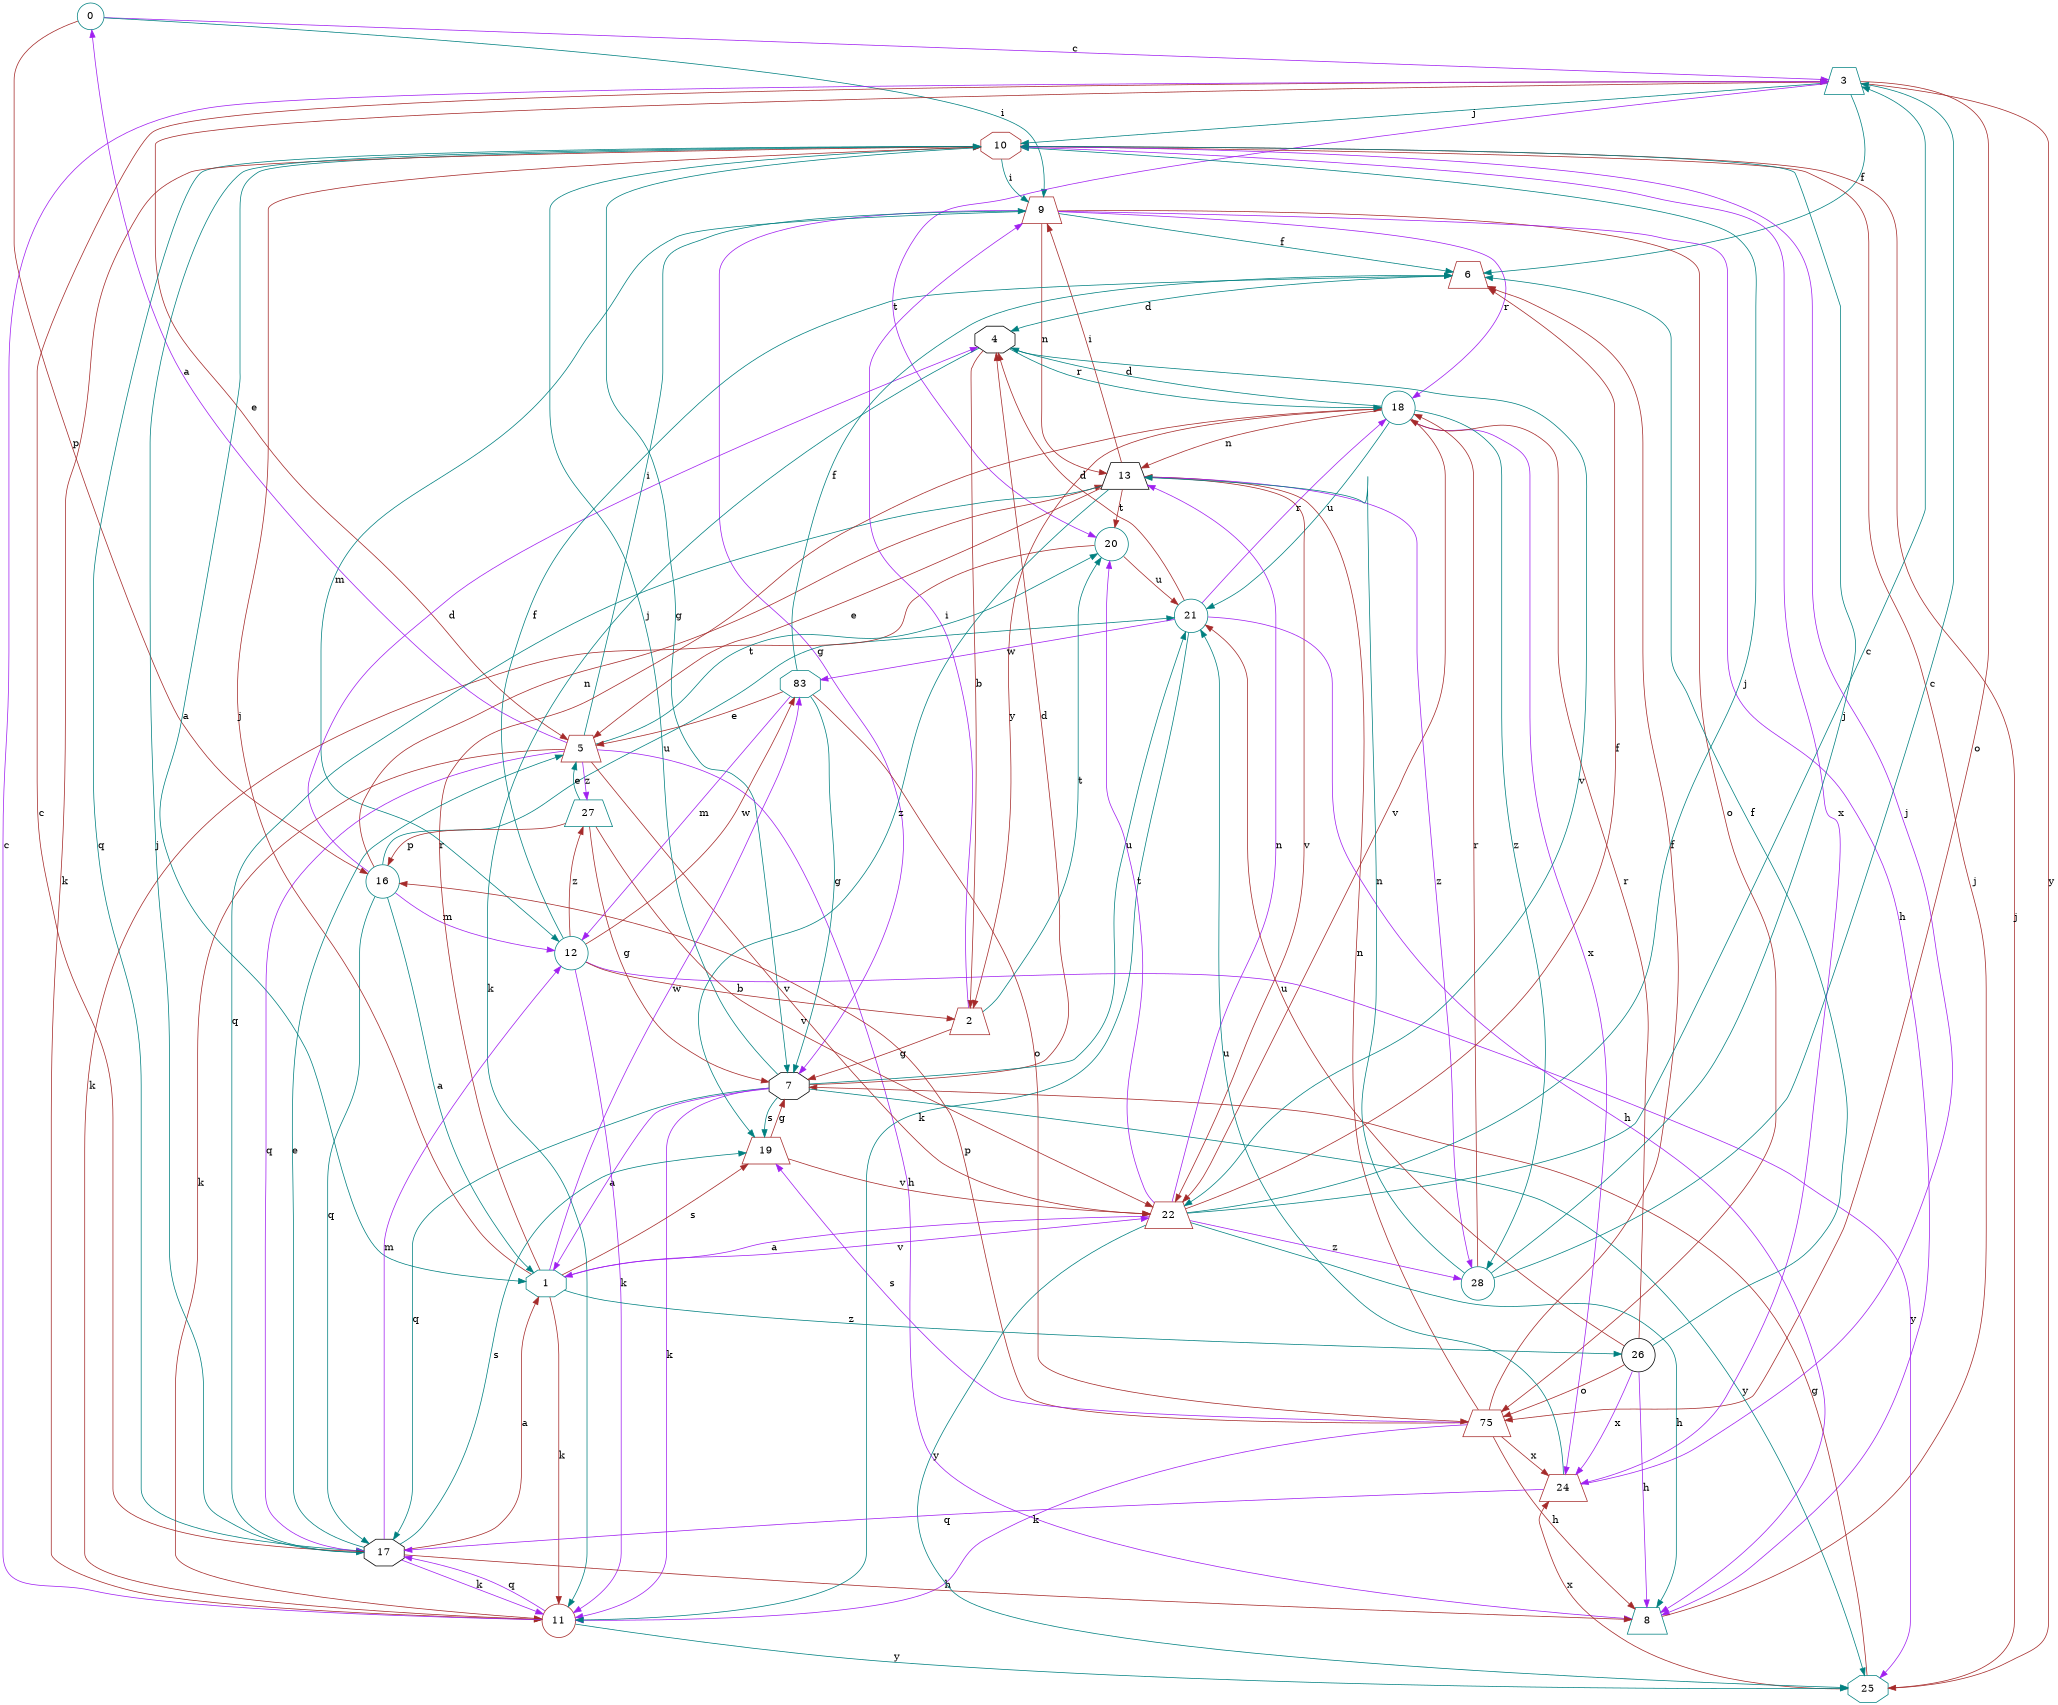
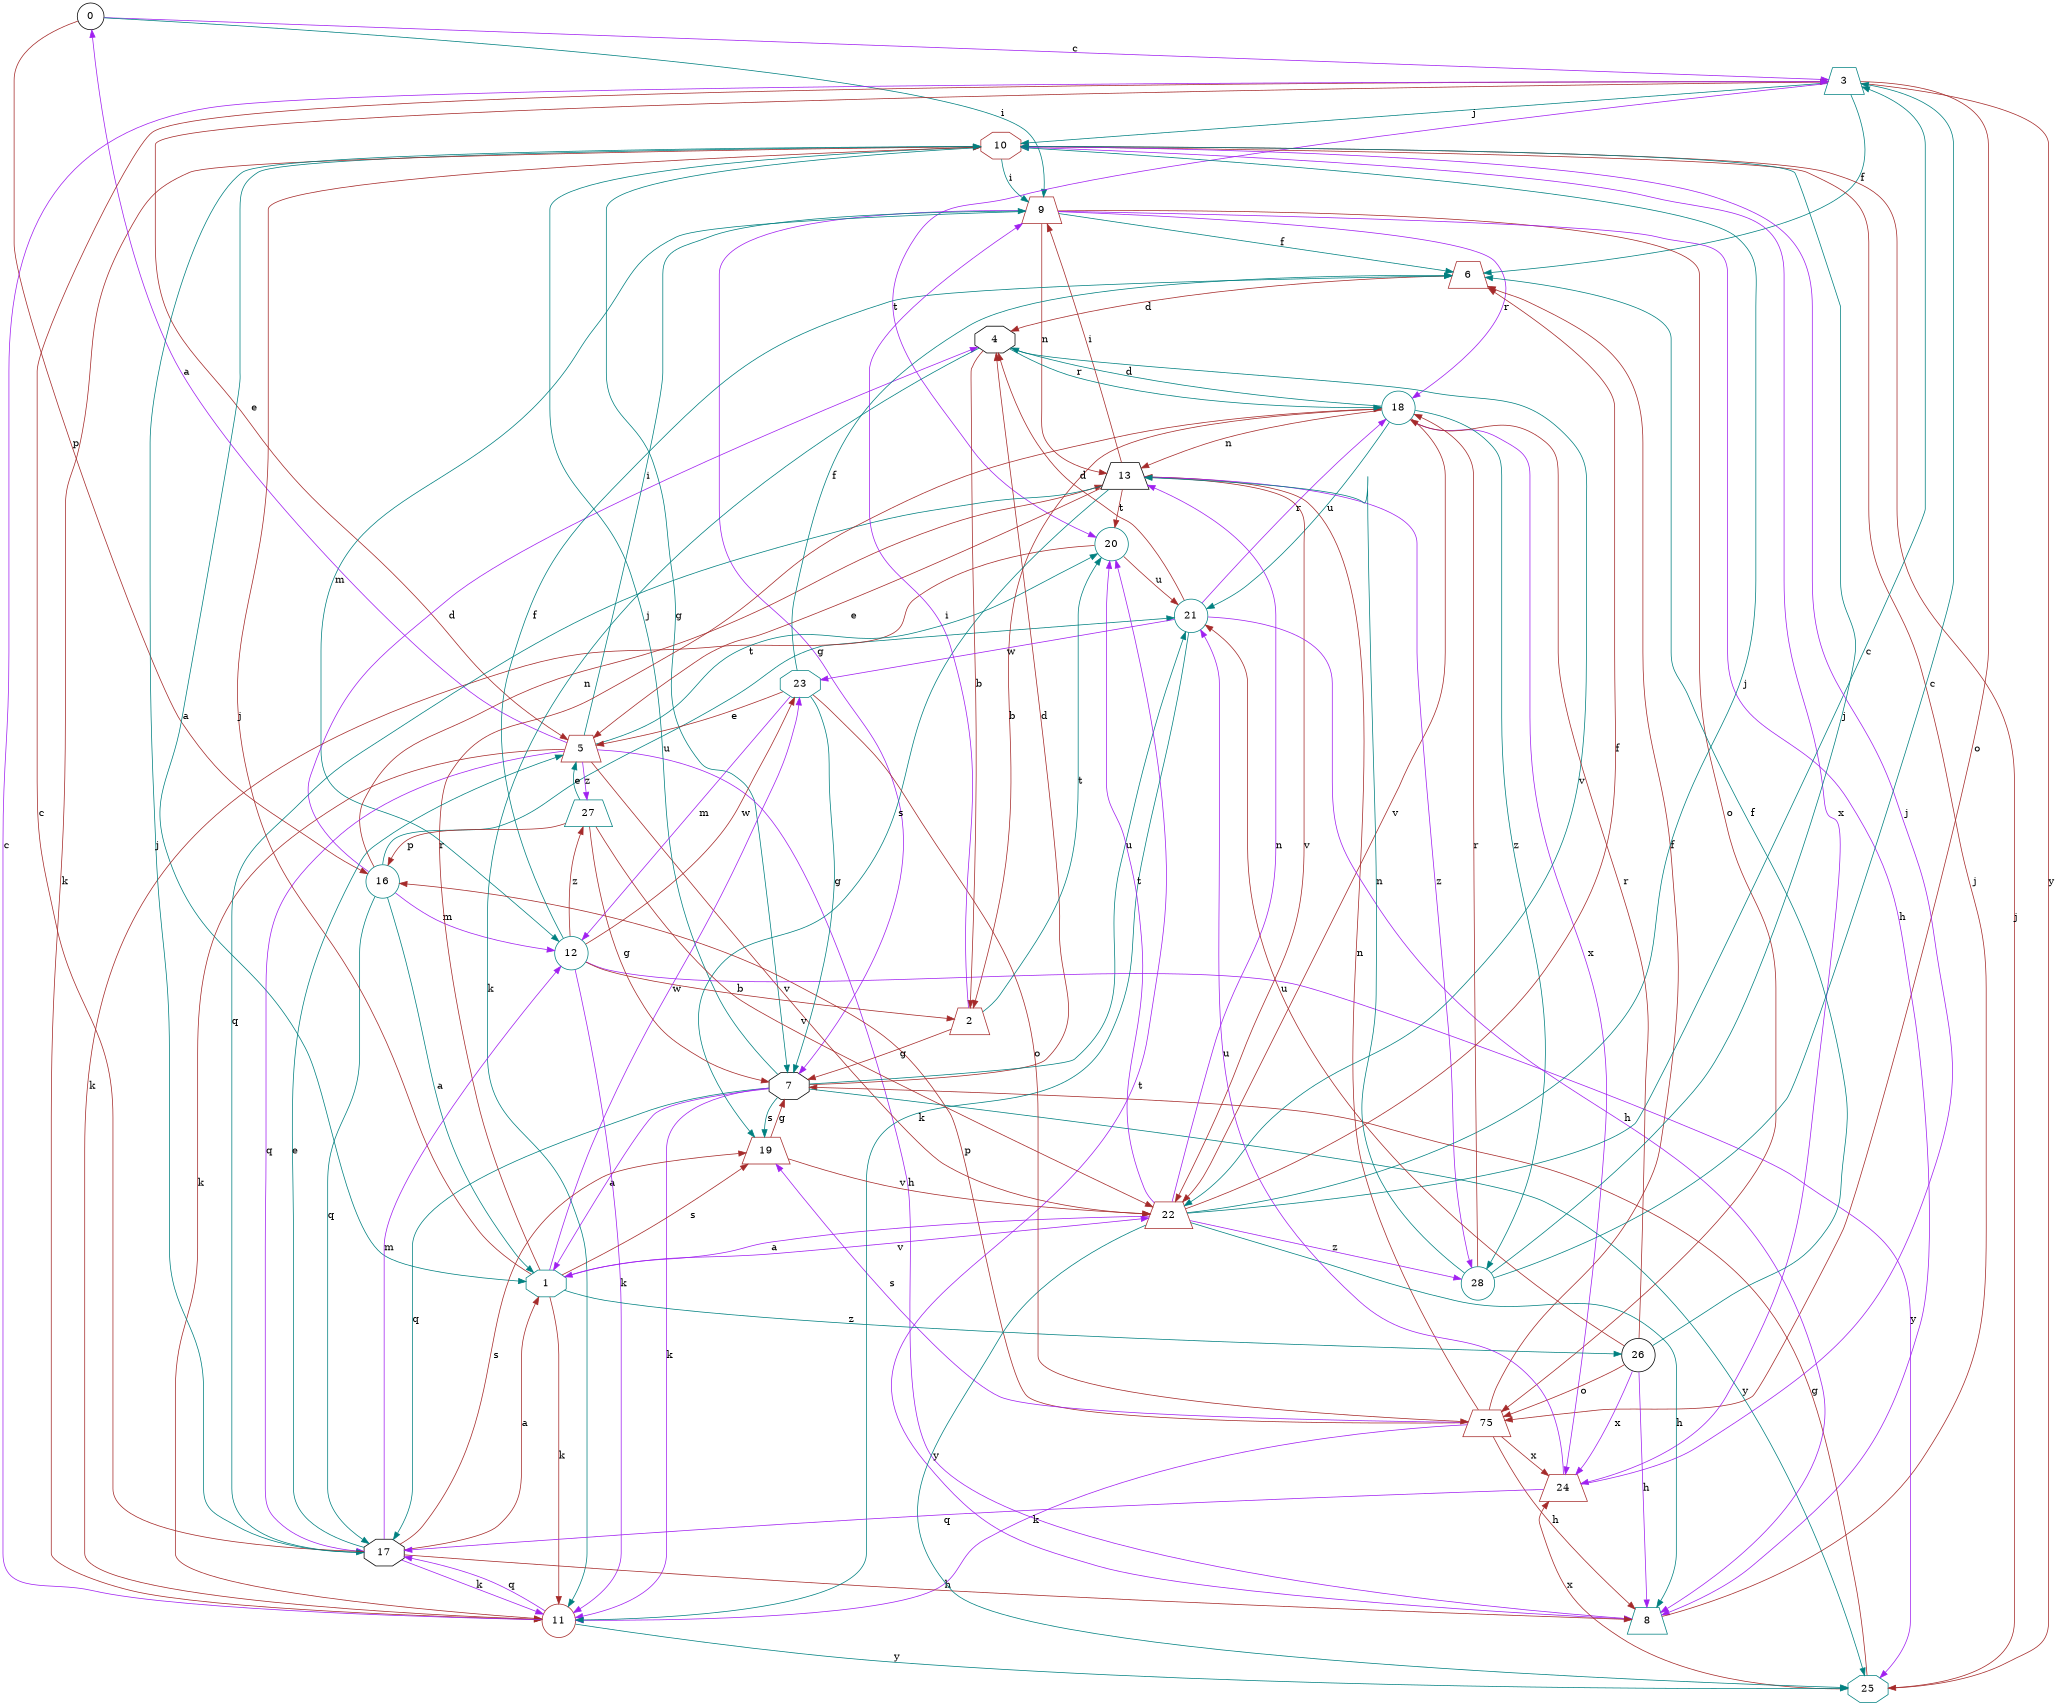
node "0": color teal -> black
edge "6" -> "4": color teal -> brown
edge "10" -> "17": removed, label "q"
node "83": label "83" -> "23"
edge "18" -> "2": label "y" -> "b"
edge "13" -> "19": label "z" -> "s"
edge "24" -> "21": color teal -> purple
edge "17" -> "19": color teal -> brown
edge "8" -> "20": added, label "t"
